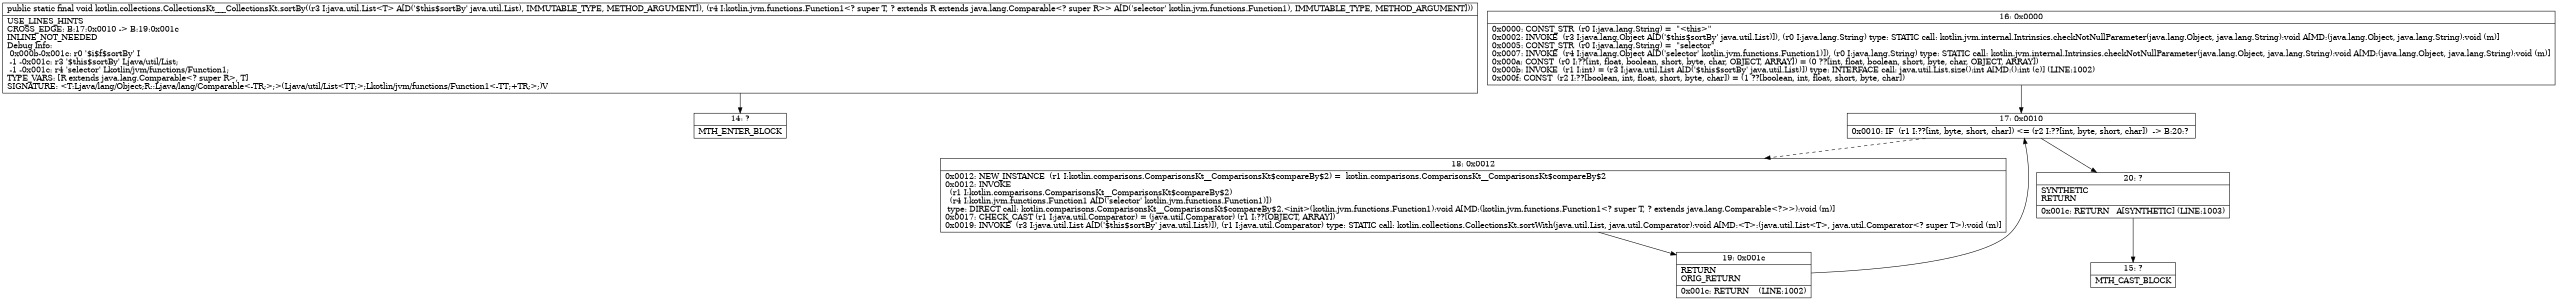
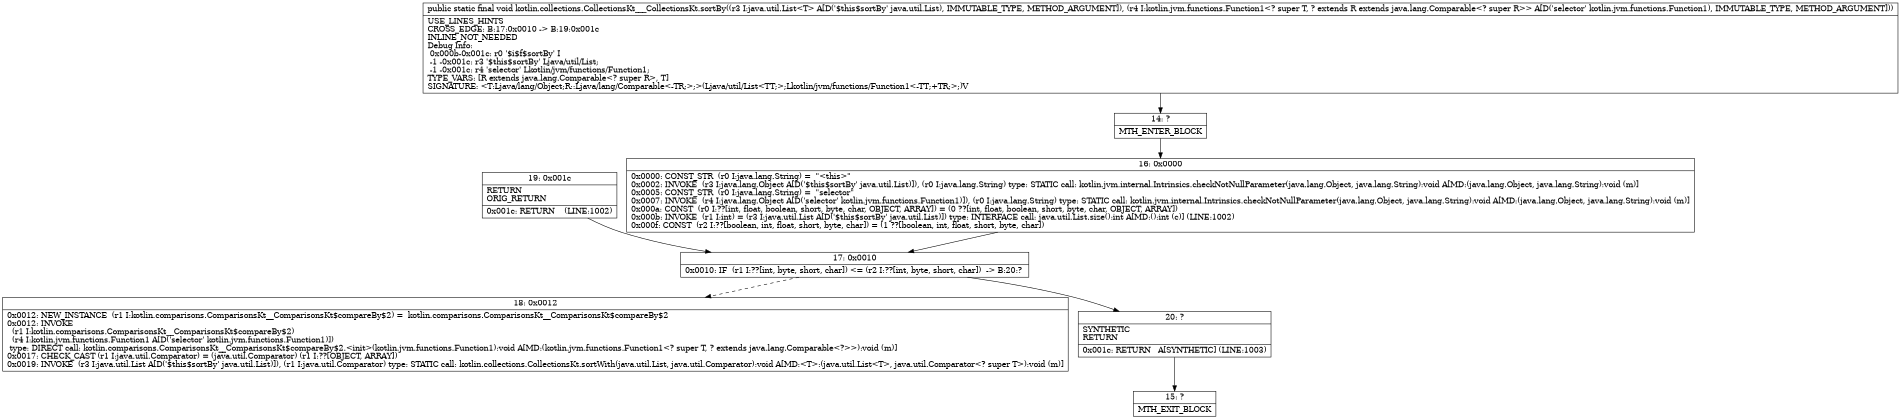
edge "14: ?" -> "16: 0x0000": added
edge "18: 0x0012" -> "19: 0x001c": removed
node "15: ?": text "MTH_CAST_BLOCK" -> "MTH_EXIT_BLOCK"
